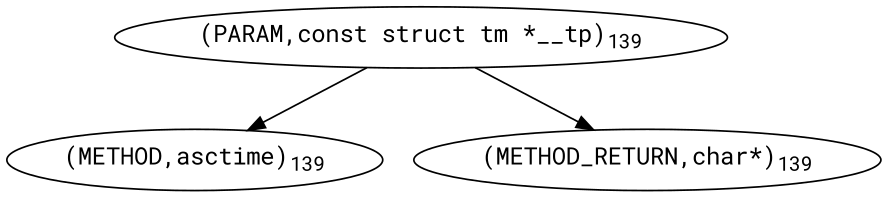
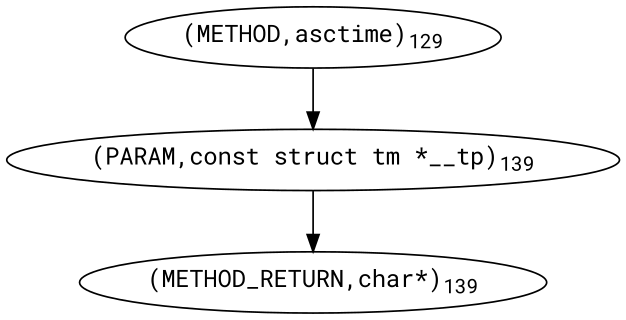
edge "(PARAM,const struct tm *__tp)" -> "(METHOD,asctime)": reversed
node "(METHOD,asctime)": text "139" -> "129"
